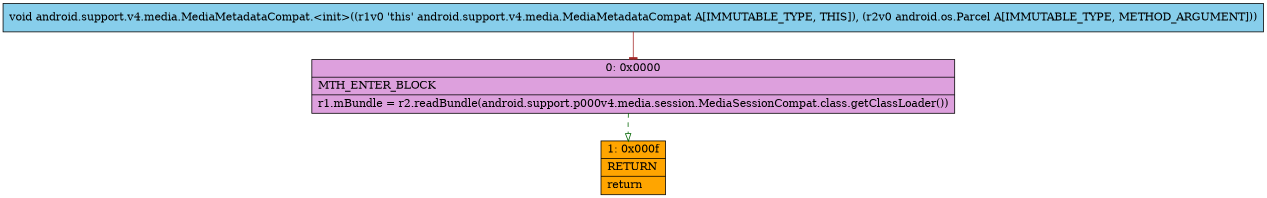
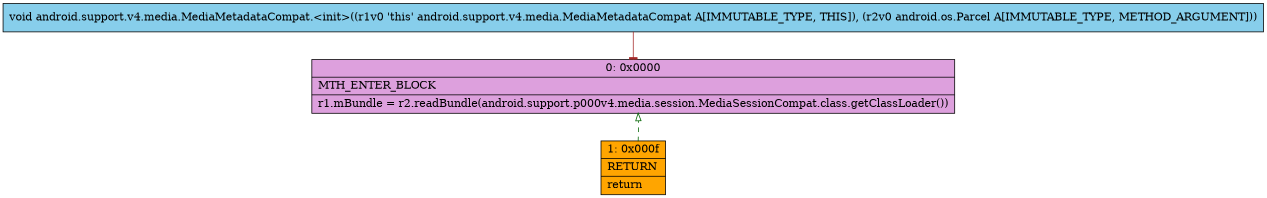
edge "0: 0x0000" -> "1: 0x000f": reversed
